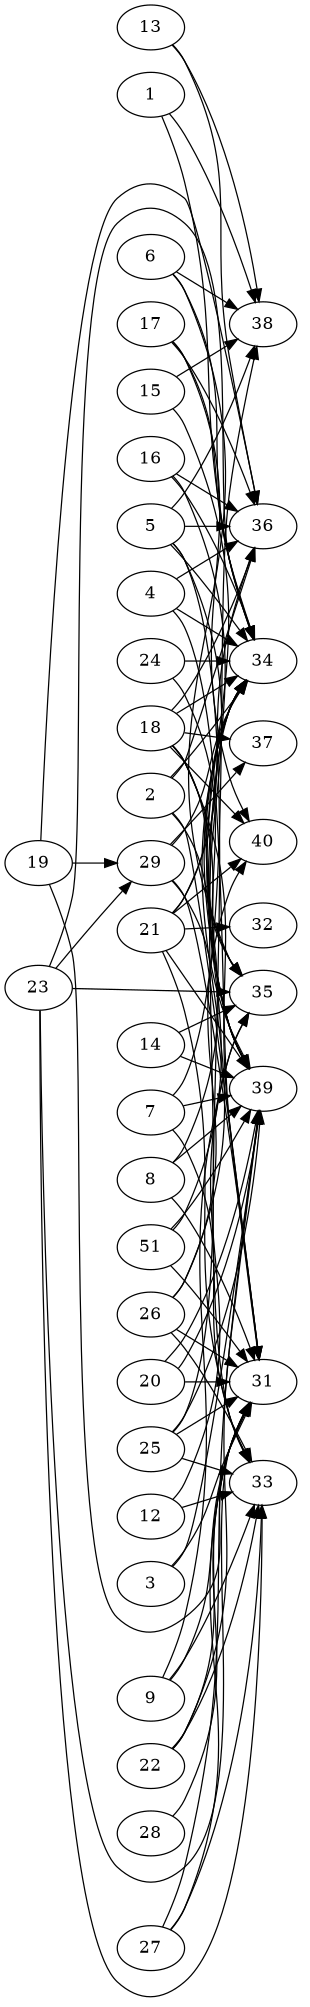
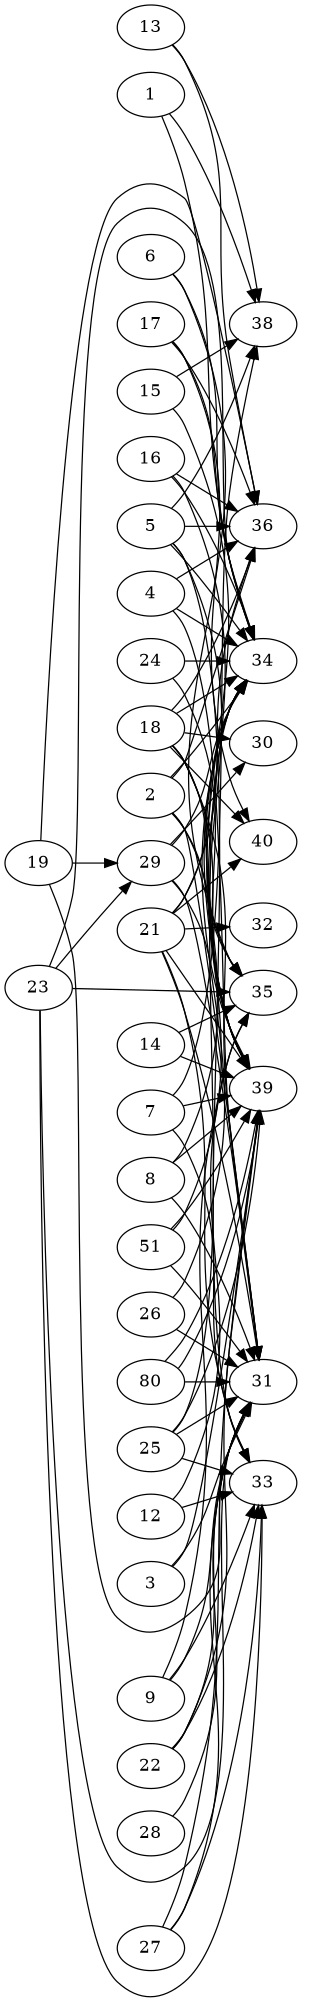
edge "6" -> "38": removed
node "37": label "37" -> "30"
edge "2" -> "39": added
edge "26" -> "40": removed
edge "21" -> "31": added
node "20": label "20" -> "80"
edge "26" -> "33": removed
